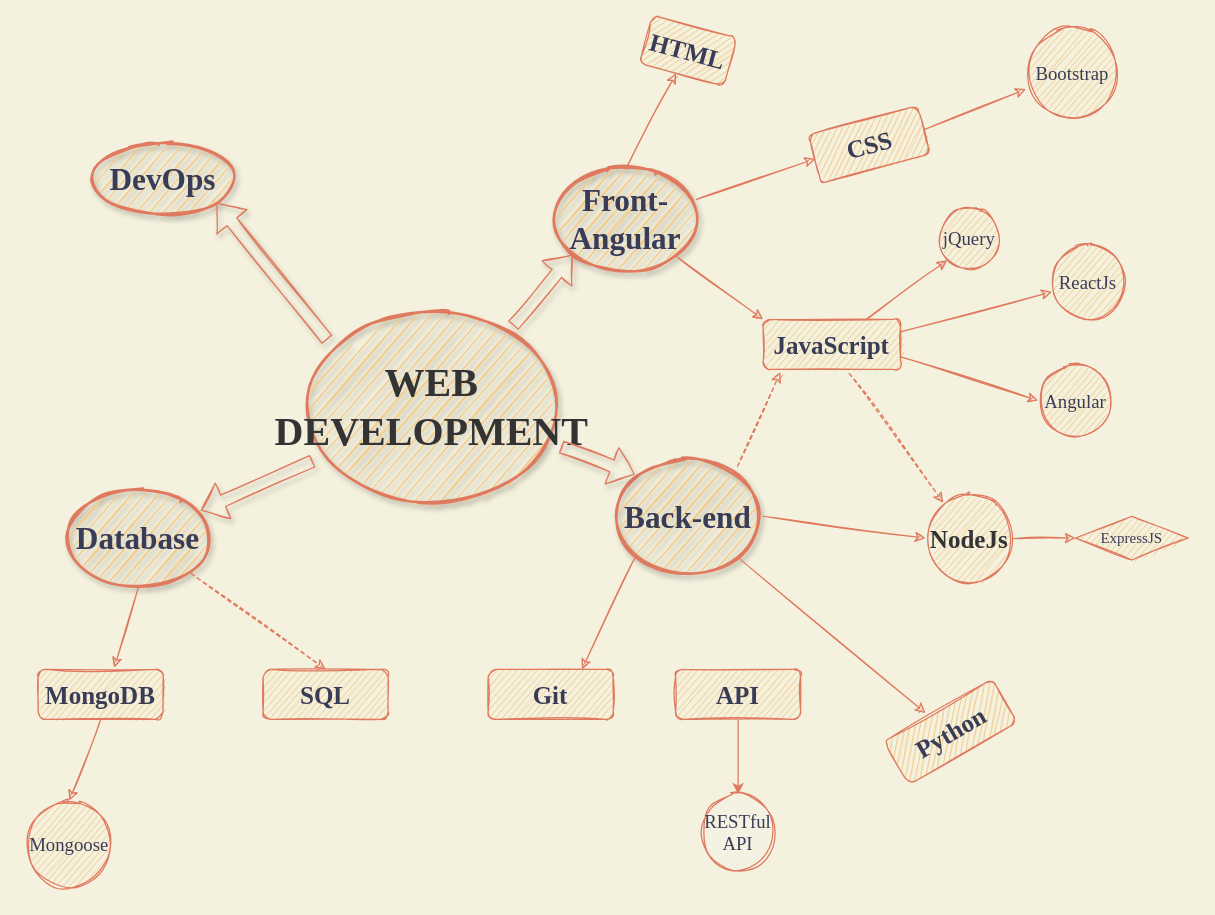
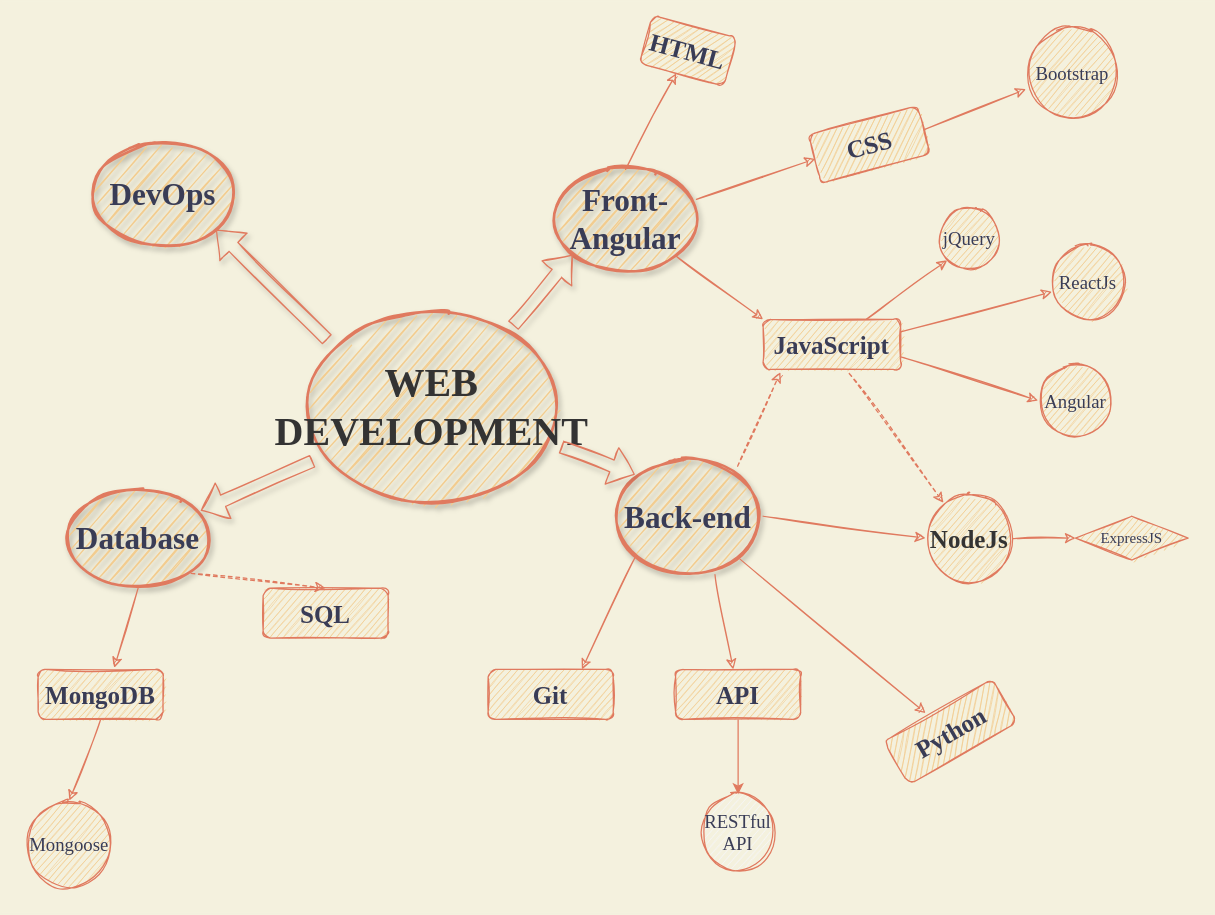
node "DevOps": size 150x69 -> 150x100
edge "Back-end" -> "API": added
node "SQL": moved (326, 694) -> (326, 613)
